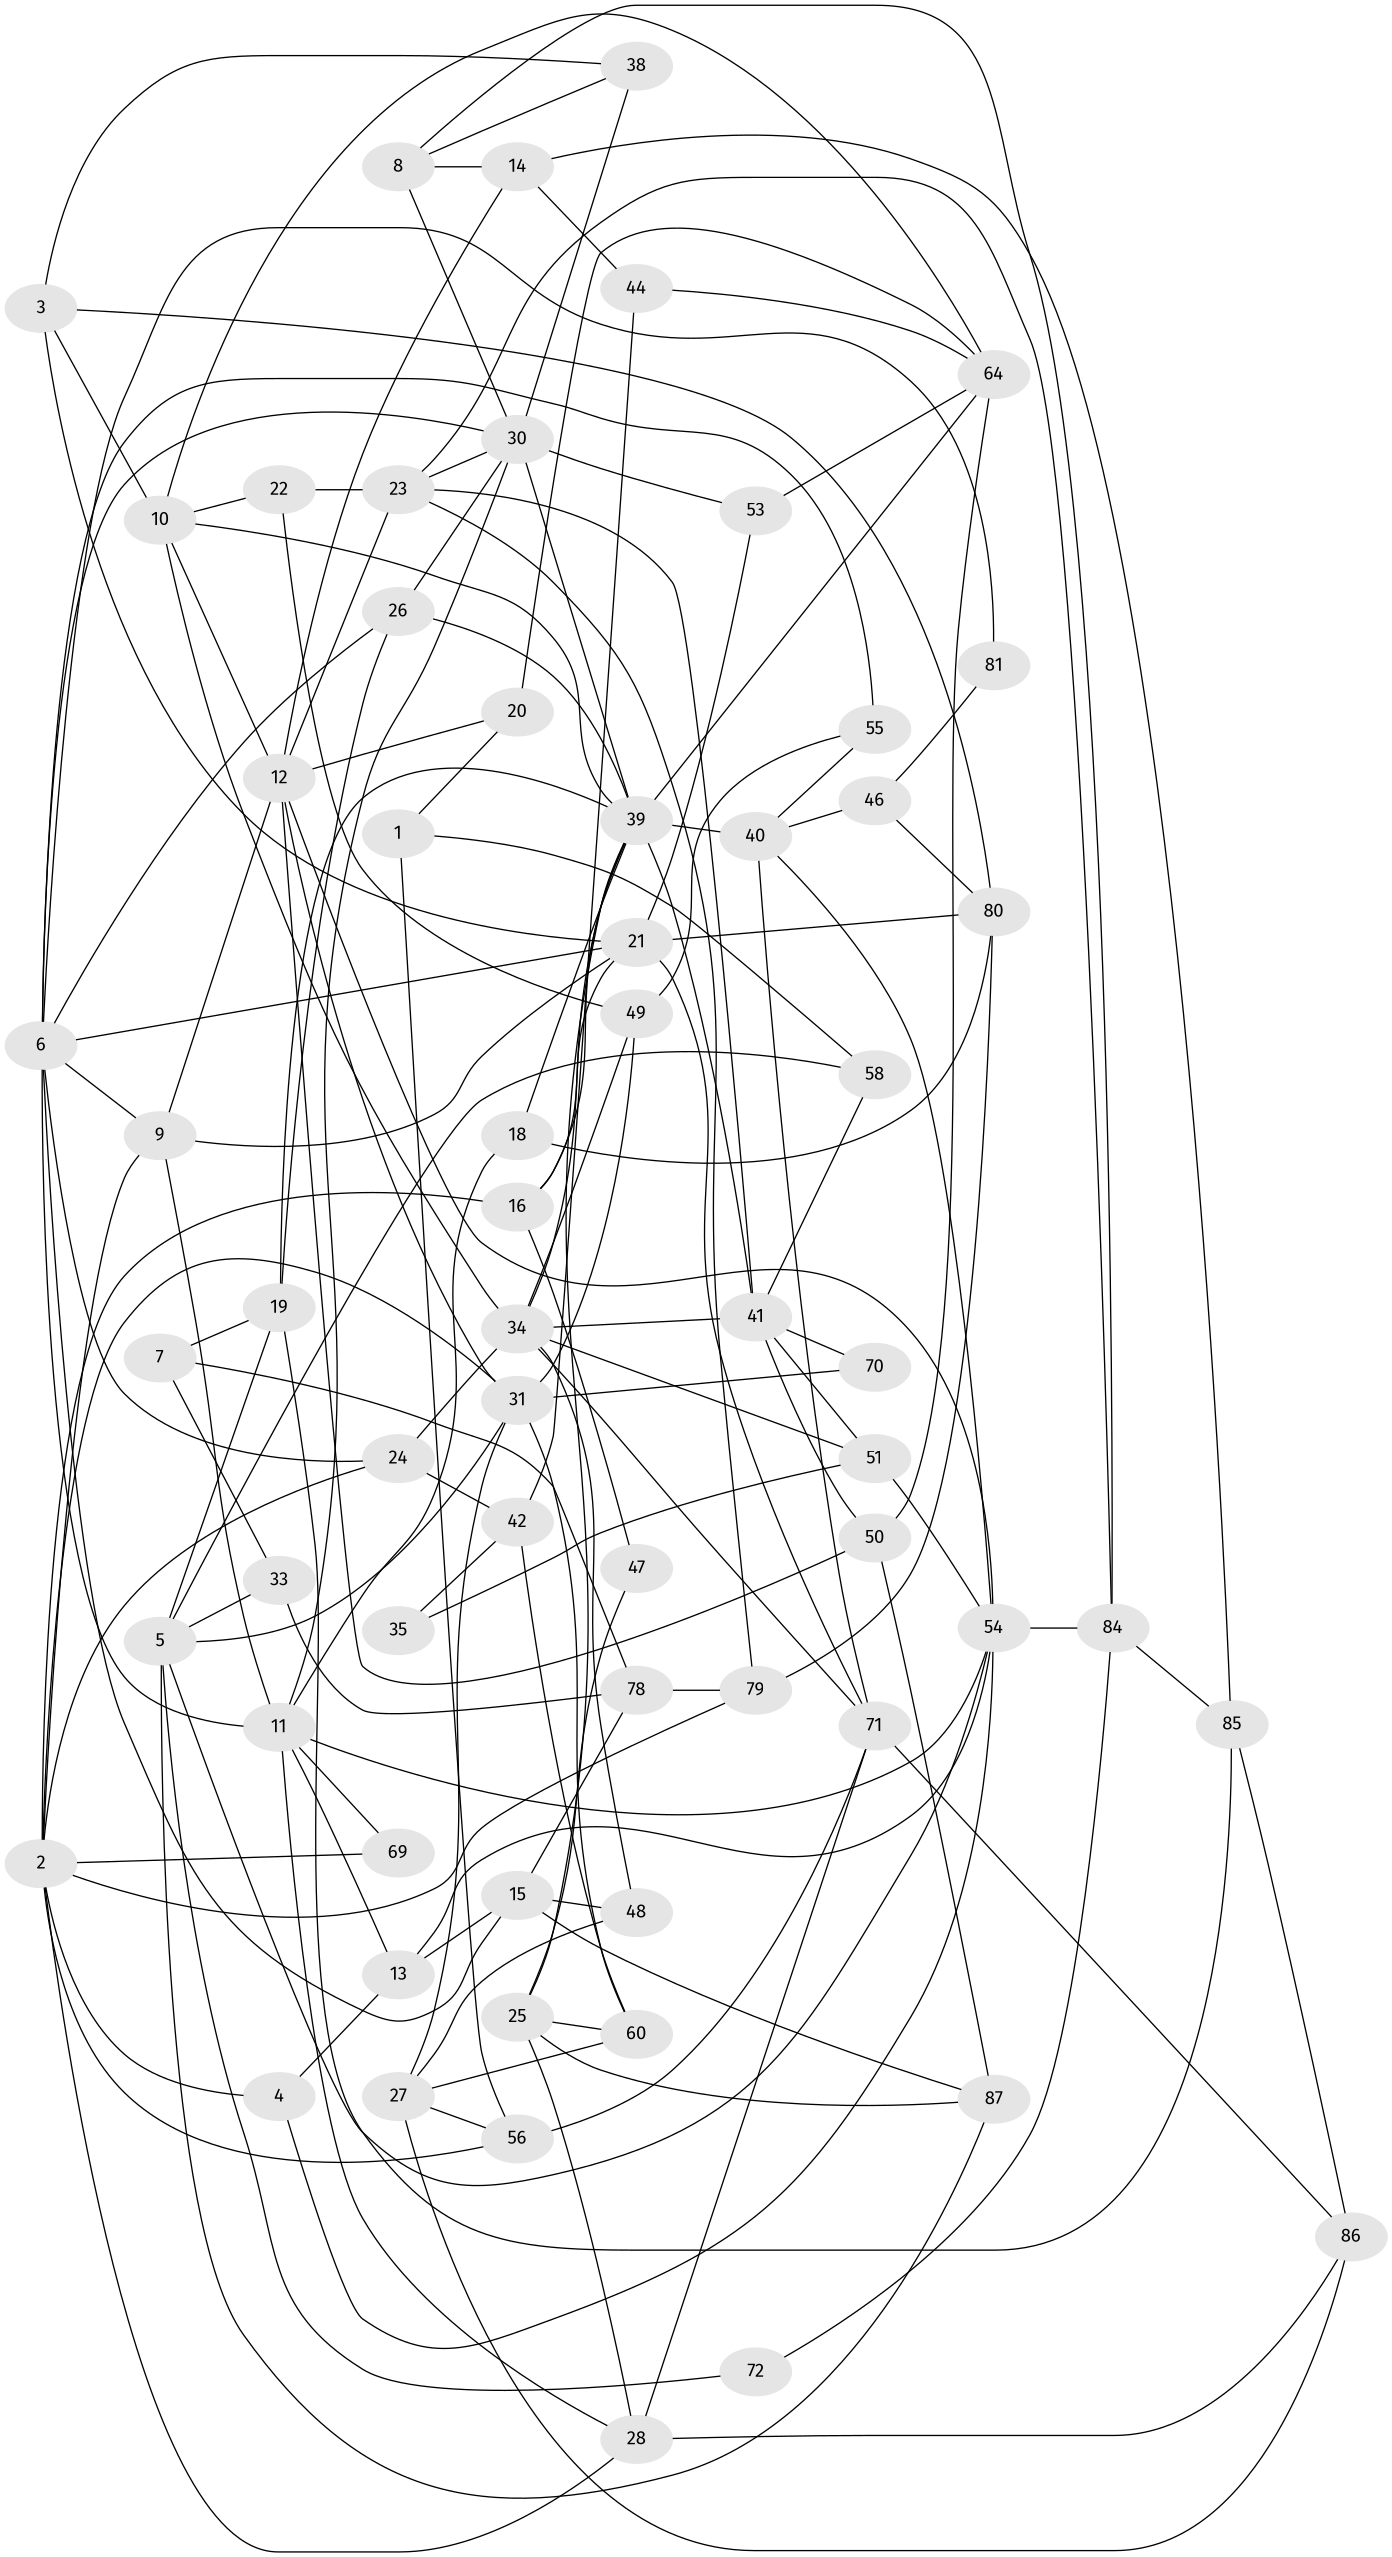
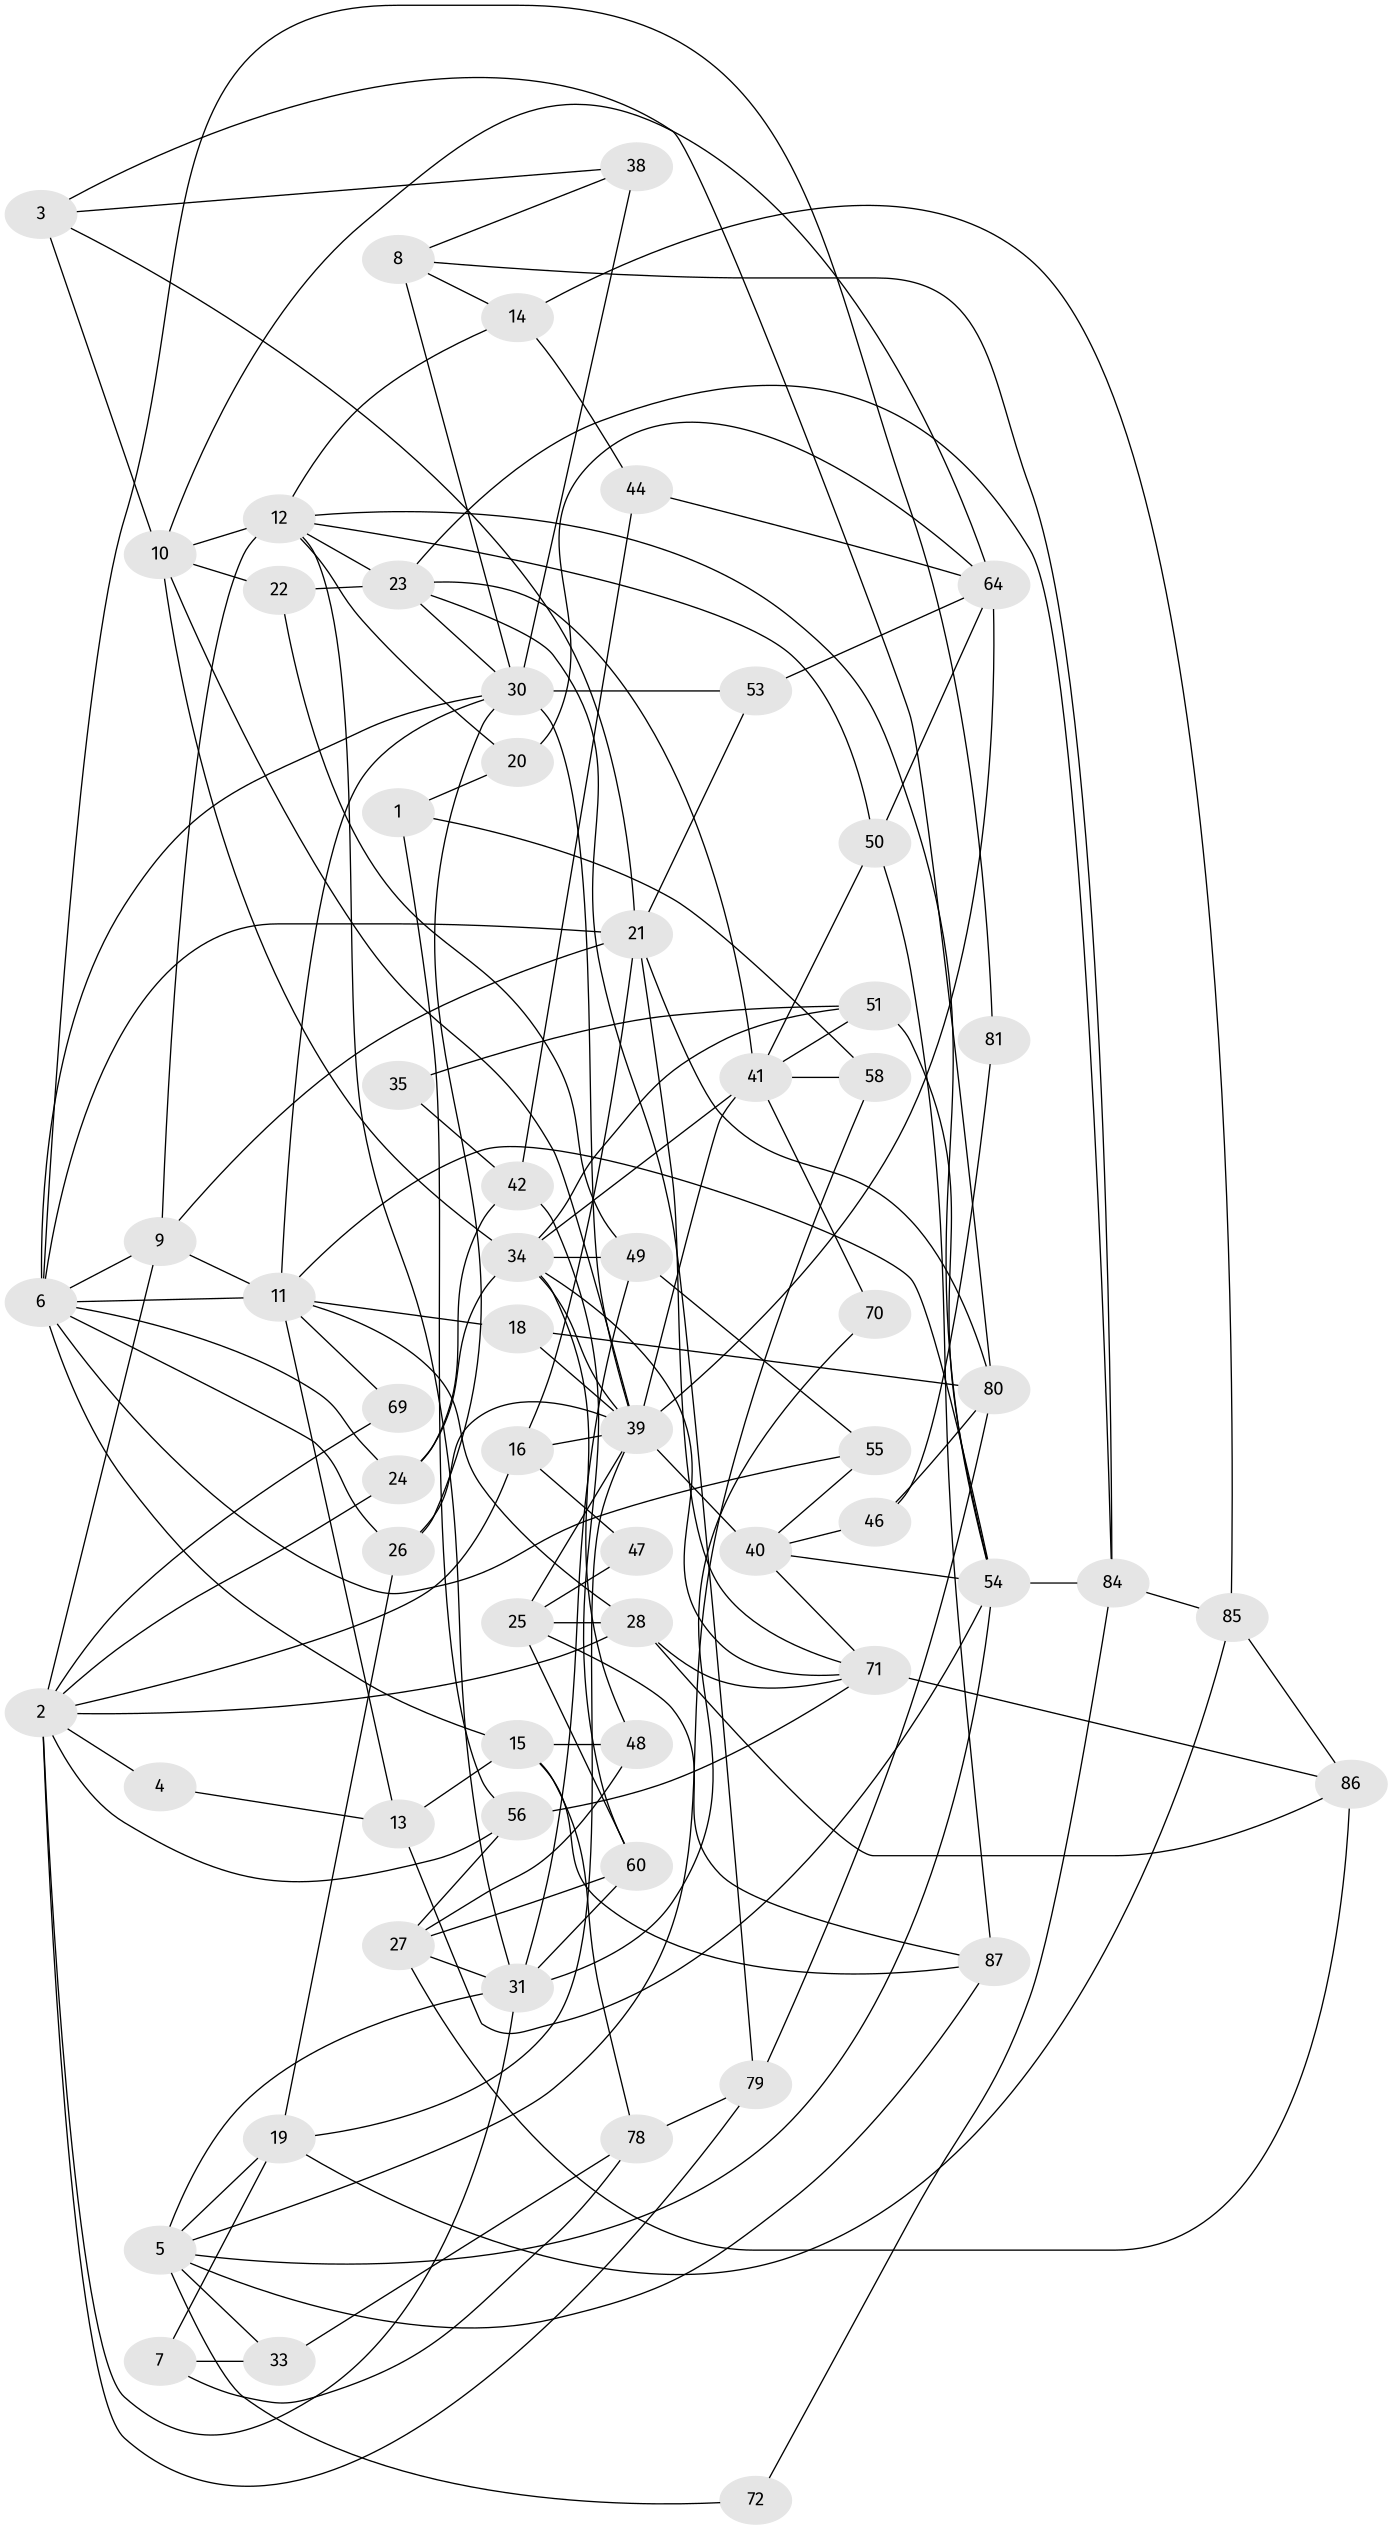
edge "54" -- "4": removed
